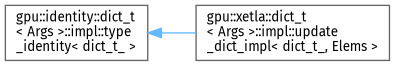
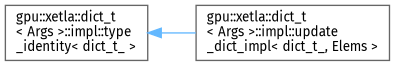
node "gpu::identity::dict_t < Args >::impl::type _identity< dict_t_ >": label "gpu::identity::dict_t < Args >::impl::type _identity< dict_t_ >" -> "gpu::xetla::dict_t < Args >::impl::type _identity< dict_t_ >"
